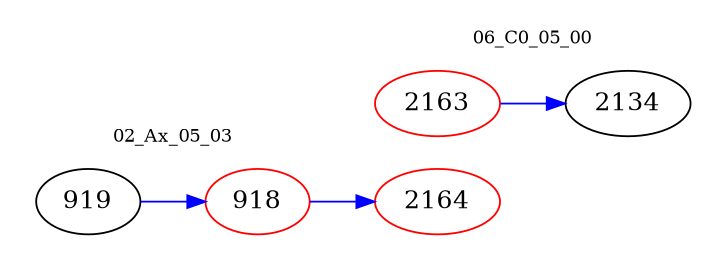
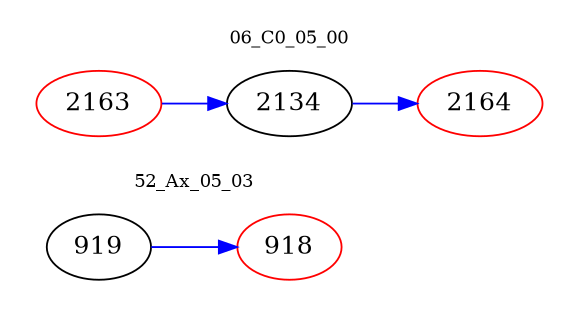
cluster "02_Ax_05_03": label "02_Ax_05_03" -> "52_Ax_05_03"
edge "918" -> "2164": now "2134" -> "2164"
